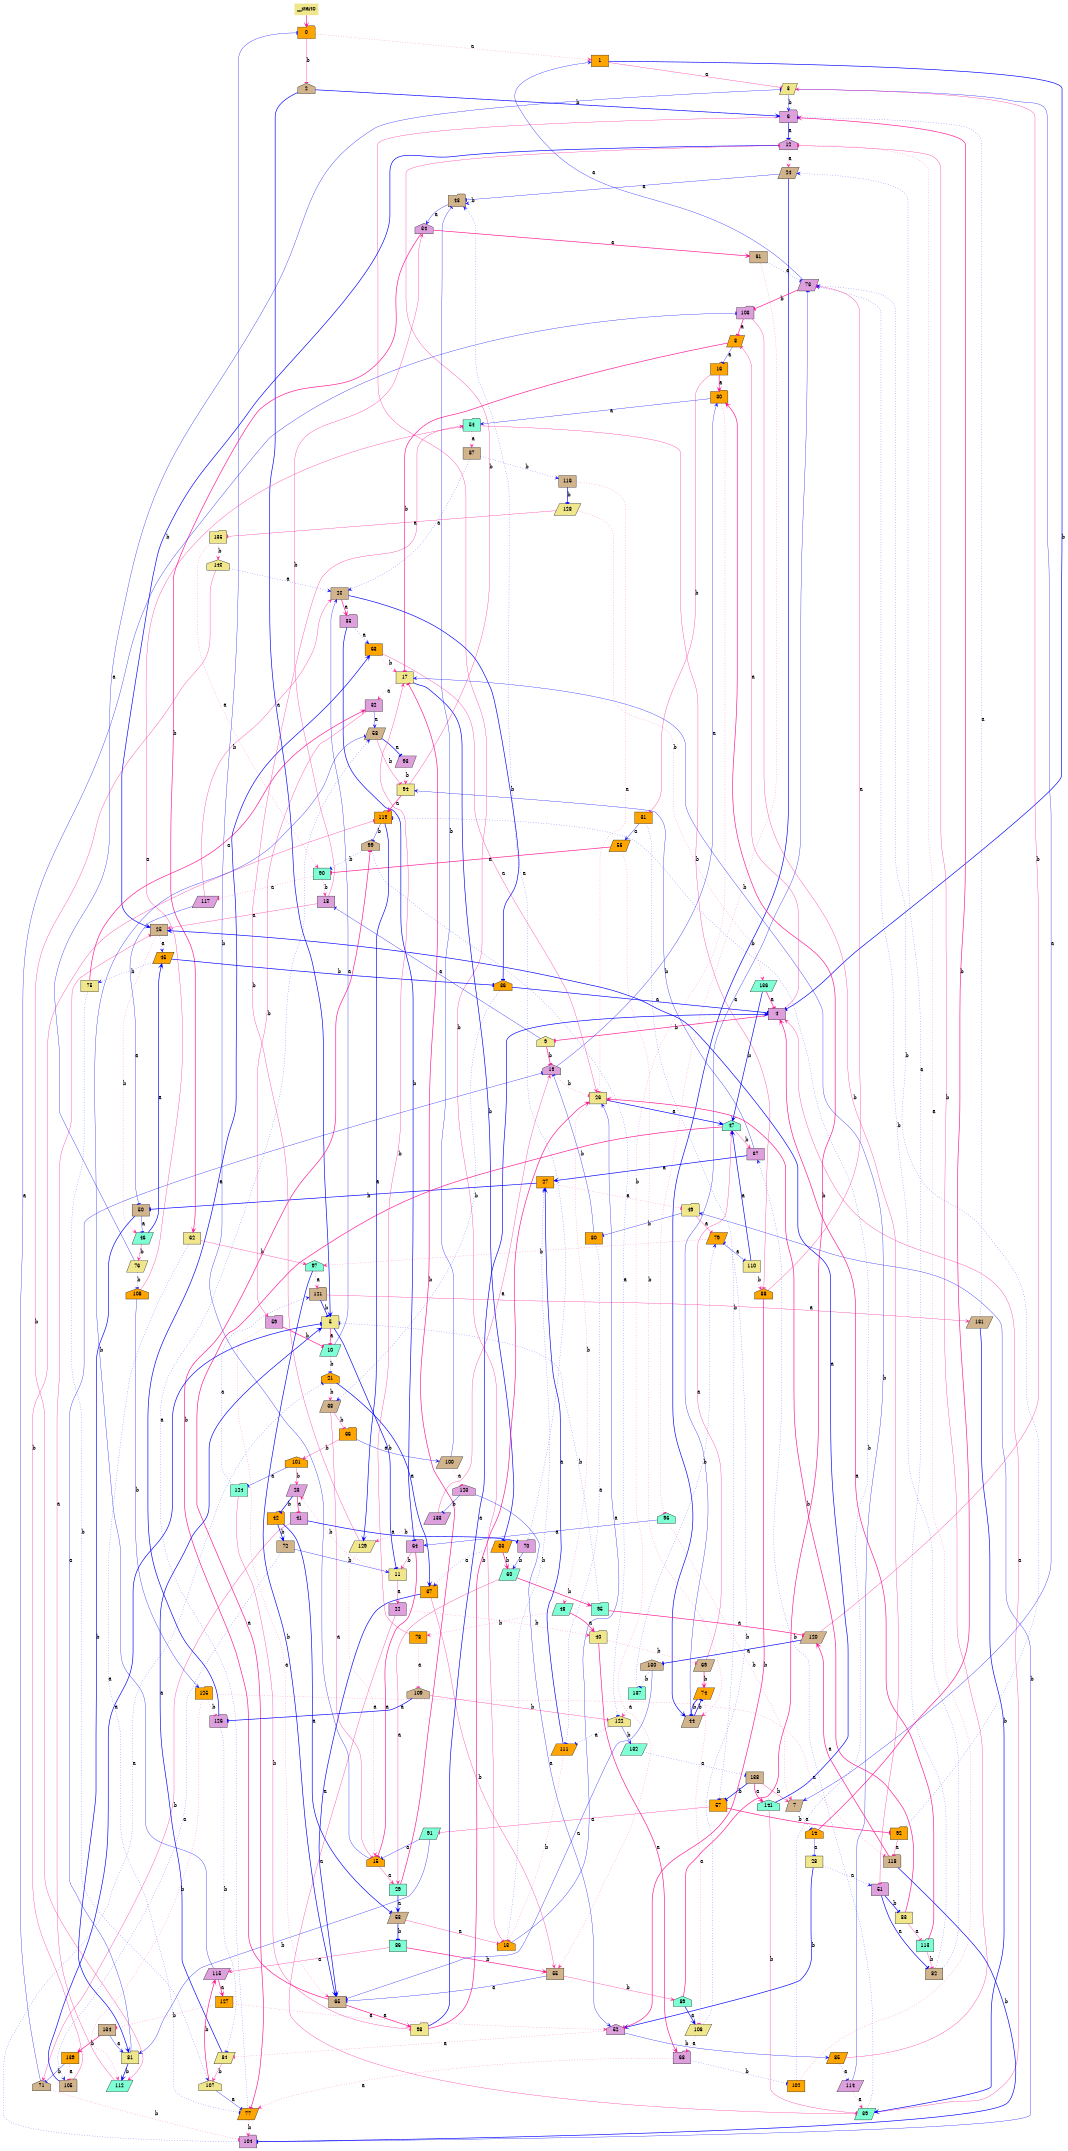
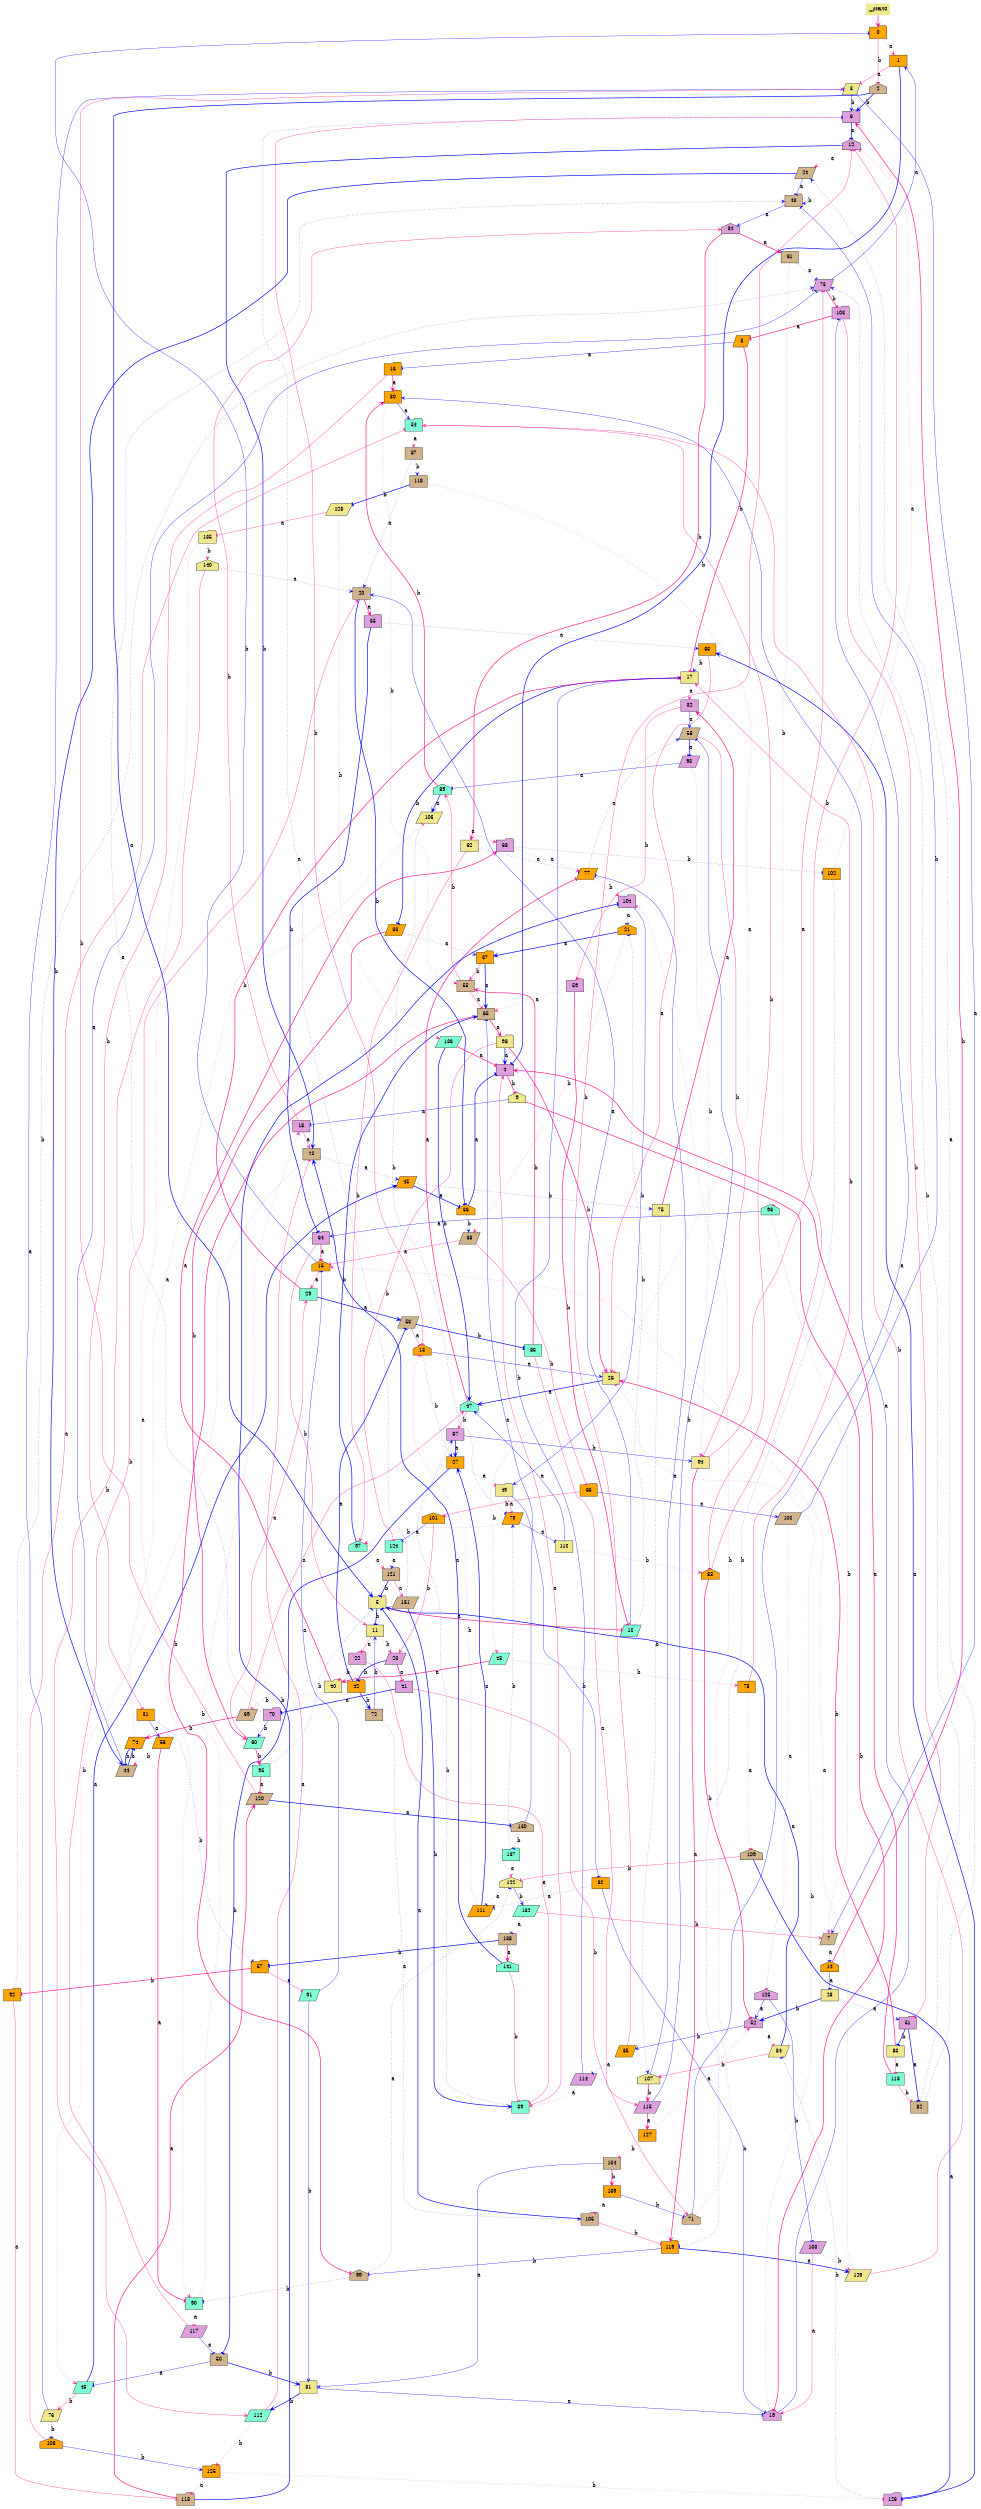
edge "63" -> "17": color deeppink -> blue
edge "4" -> "8": removed, label "a"
edge "93" -> "89": added, label "a"
edge "45" -> "36": label "b" -> "a"
edge "110" -> "47": style bold -> solid
edge "138" -> "7": now "132" -> "7"
edge "124" -> "98": reversed
edge "125" -> "112": reversed
edge "55" -> "65": color blue -> deeppink
node "39": shape parallelogram -> folder
